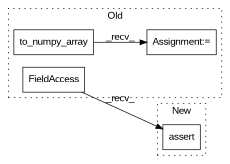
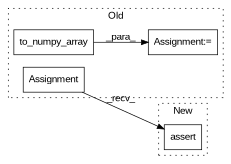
edge "to_numpy_array" -> "Assignment:=": label "_recv_" -> "_para_"
node "FieldAccess": label "FieldAccess" -> "Assignment"
